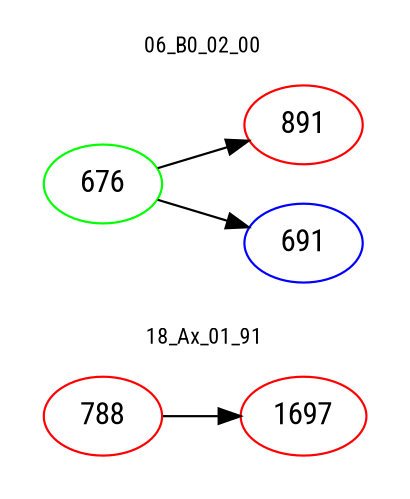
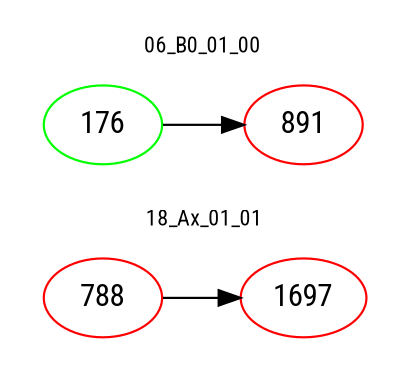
cluster "06_B0_02_00": label "06_B0_02_00" -> "06_B0_01_00"
node "676": label "676" -> "176"
node "691": removed
cluster "18_Ax_01_91": label "18_Ax_01_91" -> "18_Ax_01_01"
